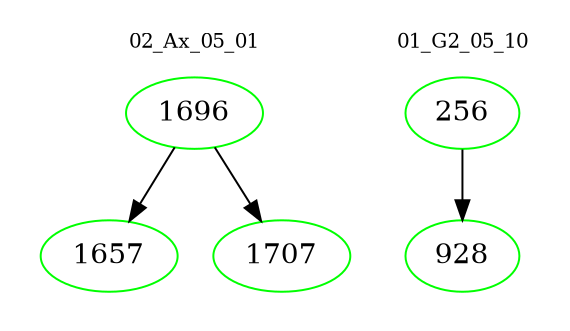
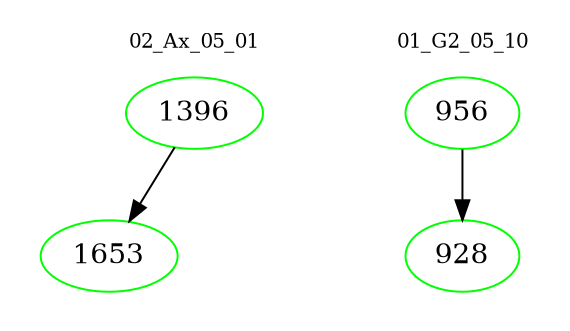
node "1696": label "1696" -> "1396"
node "256": label "256" -> "956"
node "1657": label "1657" -> "1653"
node "1707": removed
